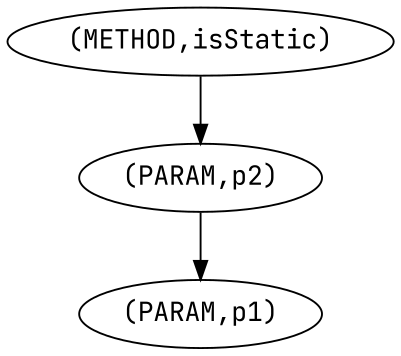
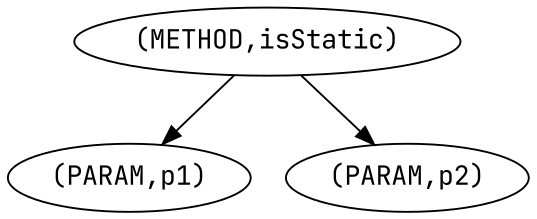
edge "(PARAM,p2)" -> "(PARAM,p1)": now "(METHOD,isStatic)" -> "(PARAM,p1)"
